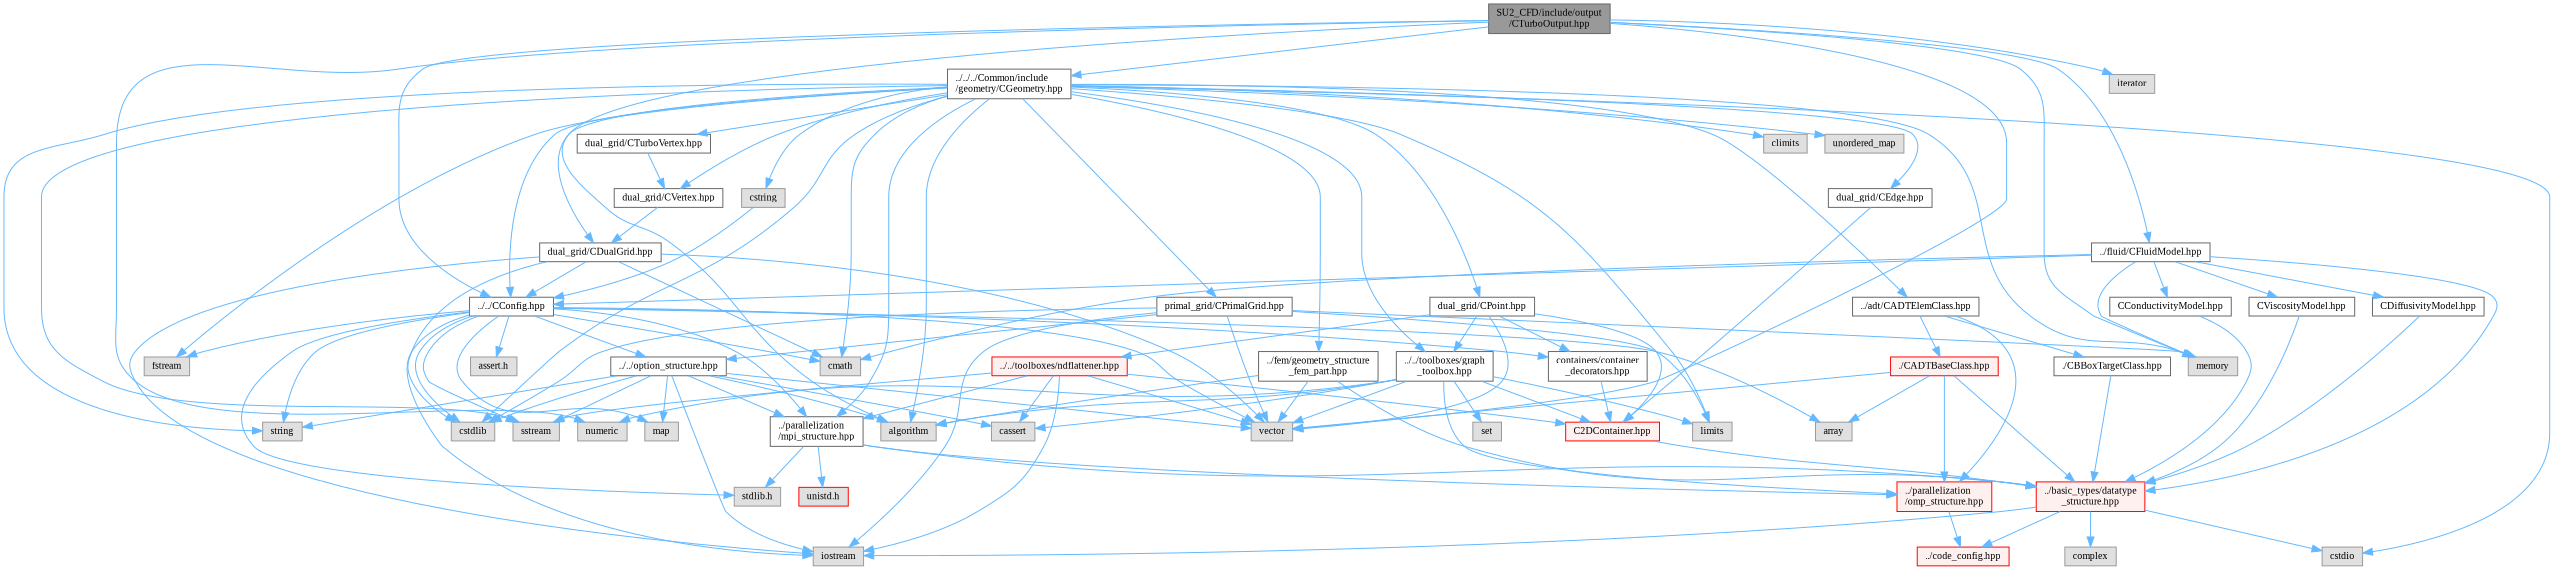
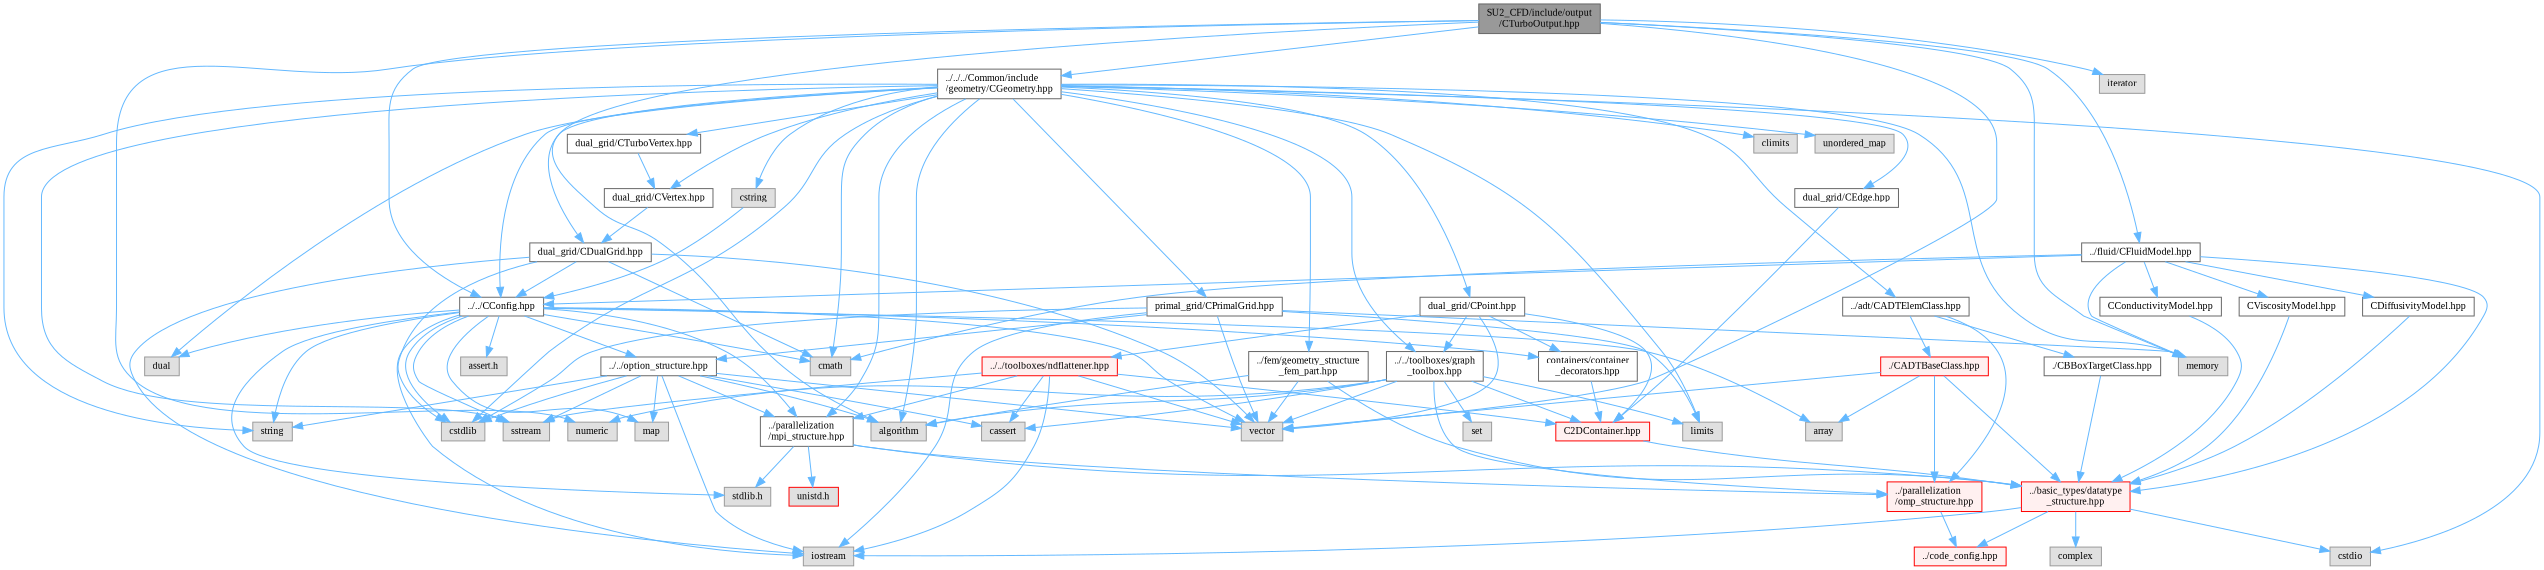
node "fstream": label "fstream" -> "dual"
